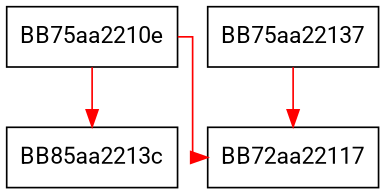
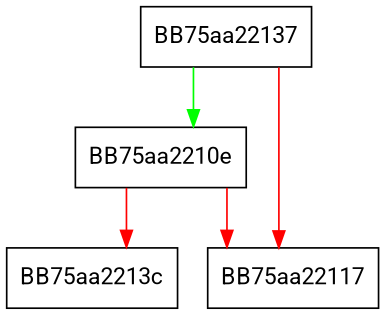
edge "BB75aa22137" -> "BB75aa2210e": added
node "BB85aa2213c": label "BB85aa2213c" -> "BB75aa2213c"
node "BB72aa22117": label "BB72aa22117" -> "BB75aa22117"
